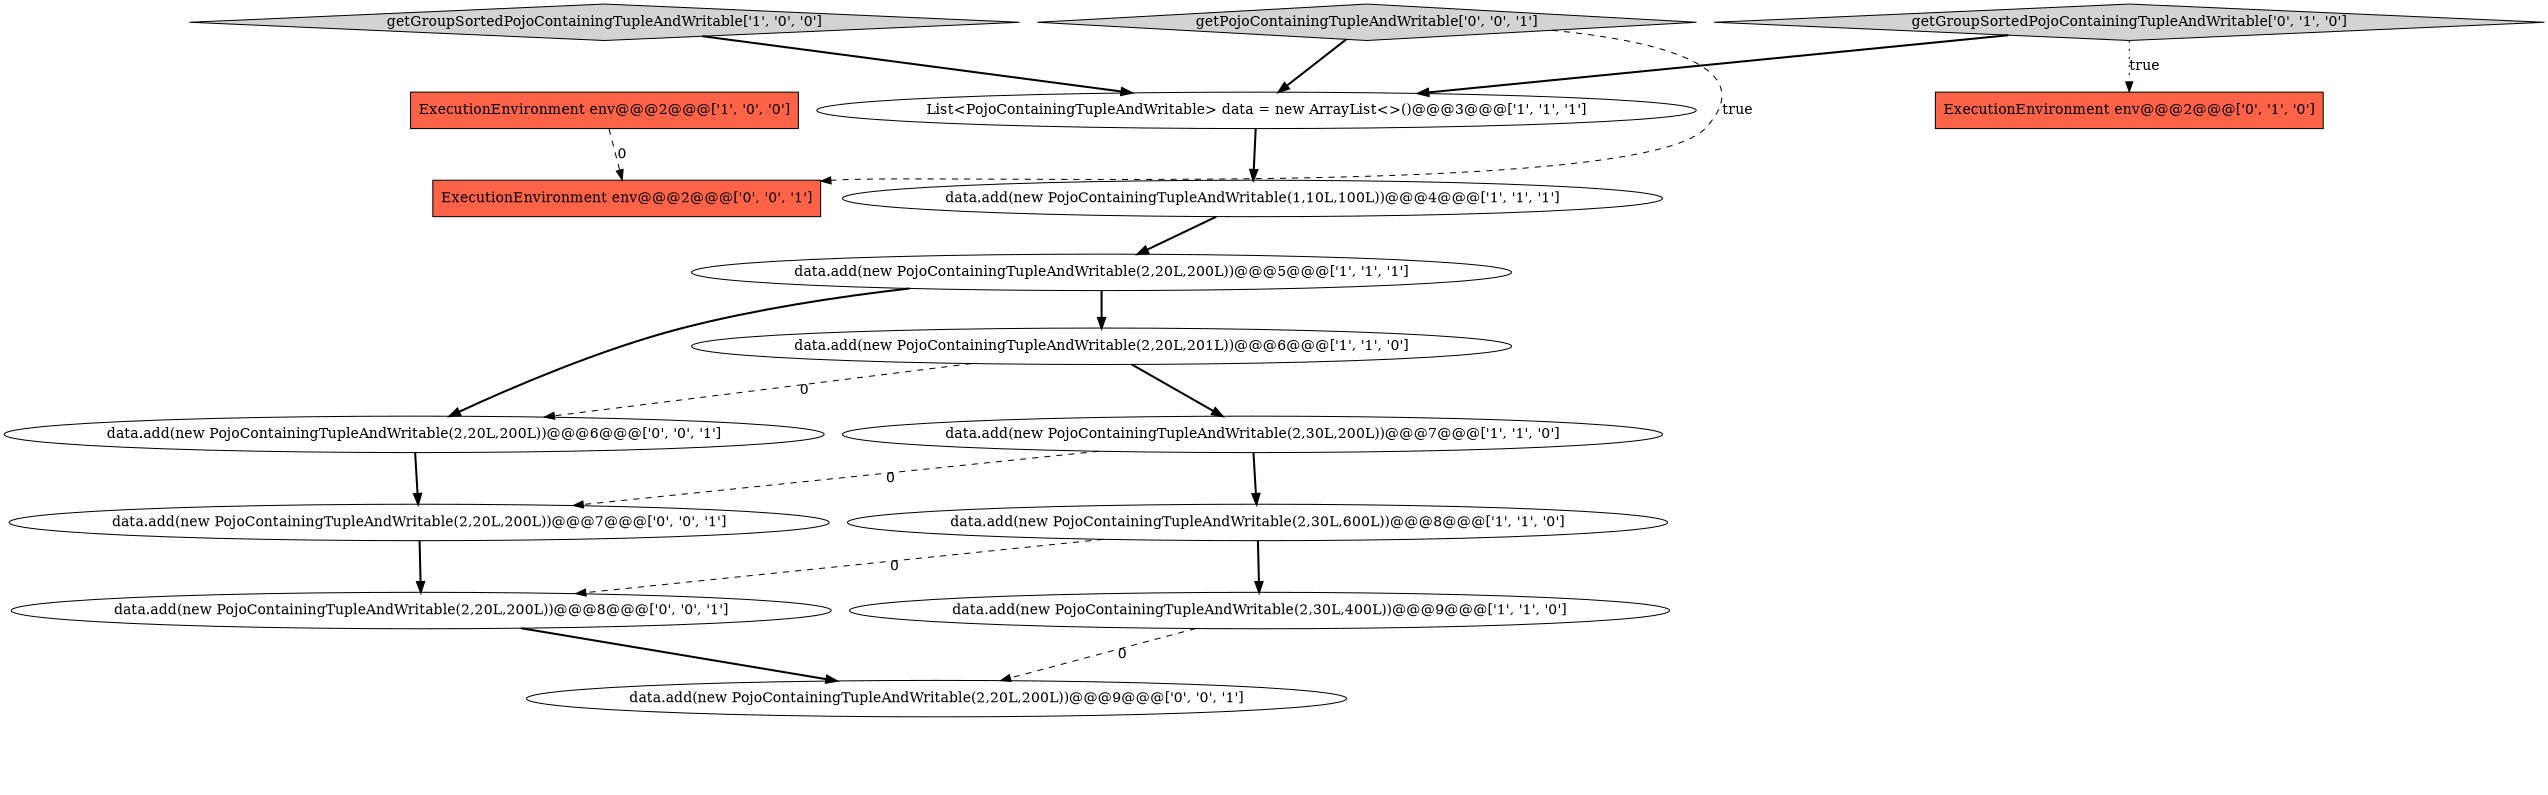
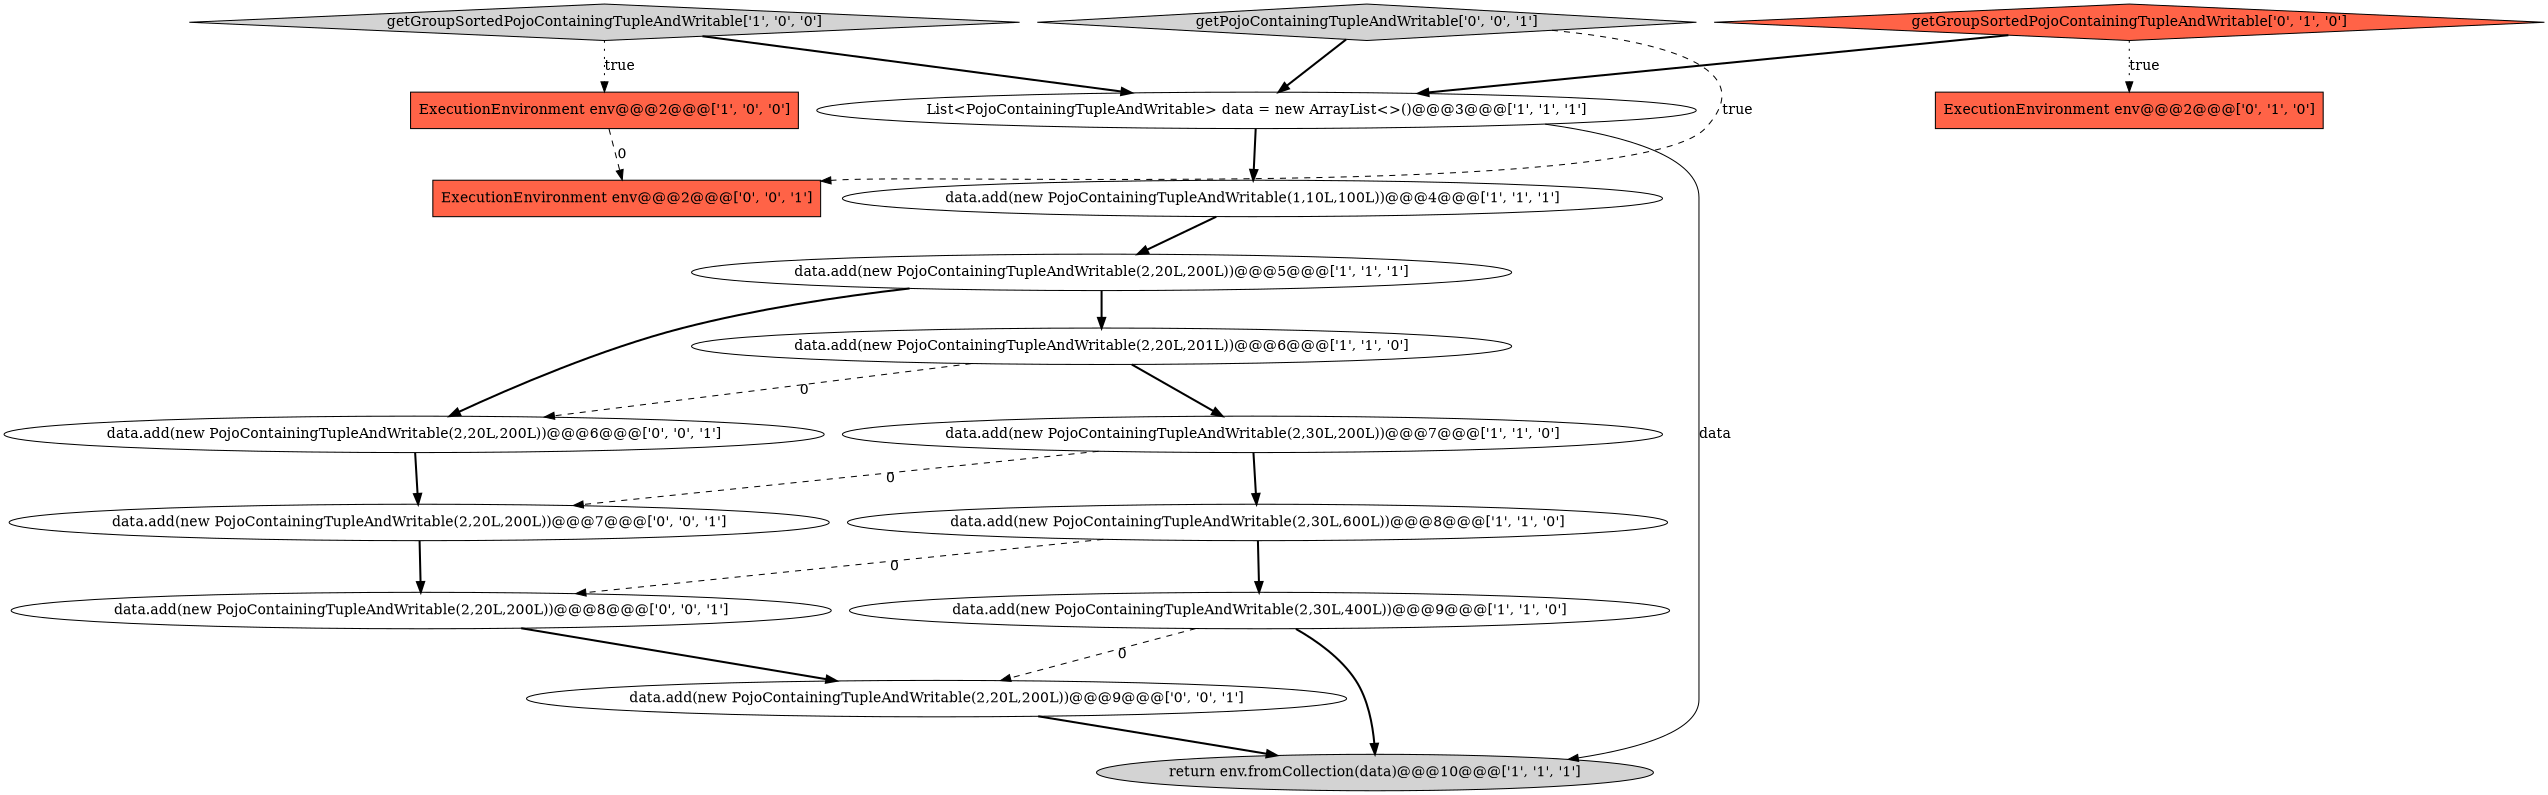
node "getGroupSortedPojoContainingTupleAndWritable['0', '1', '0']": fillcolor lightgray -> tomato
edge "getGroupSortedPojoContainingTupleAndWritable['1', '0', '0']" -> "ExecutionEnvironment env@@@2@@@['1', '0', '0']": added, label "true"
node "return env.fromCollection(data)@@@10@@@['1', '1', '1']": added
